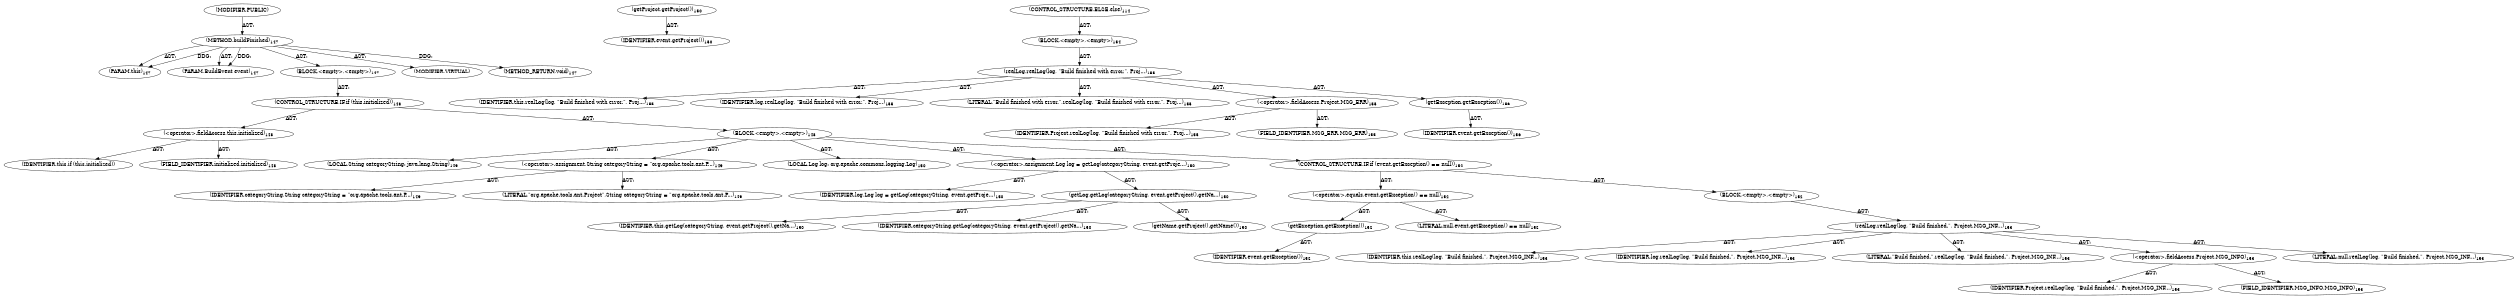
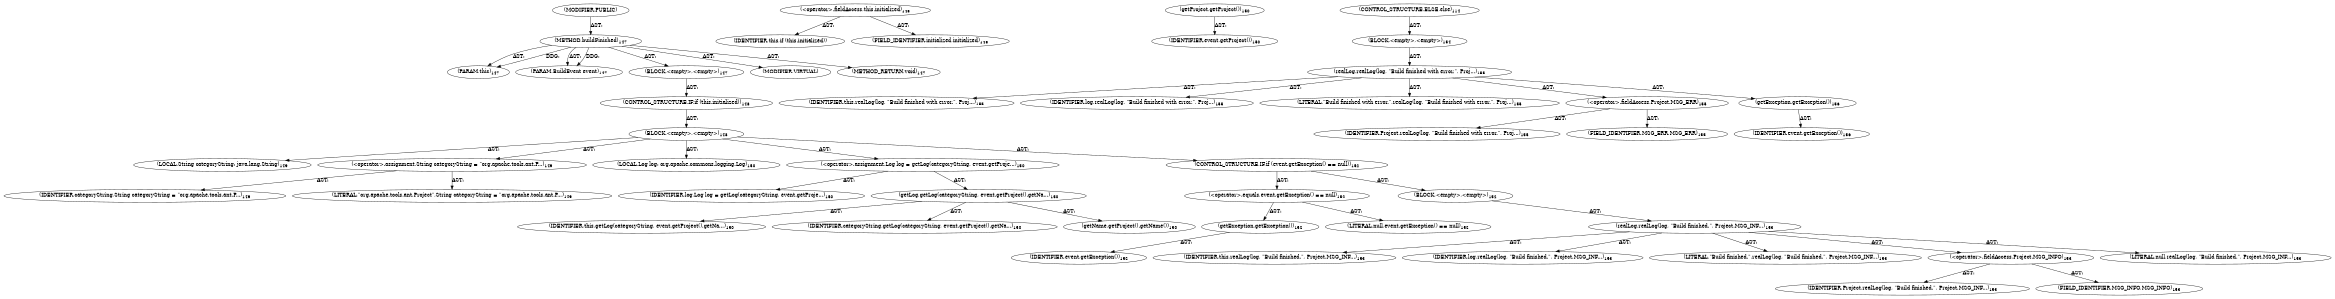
edge "(METHOD,buildFinished)" -> "(METHOD_RETURN,void)": label "DDG: " -> "AST: "
edge "(CONTROL_STRUCTURE,IF,if (this.initialized))" -> "(<operator>.fieldAccess,this.initialized)": removed, label "AST:"
